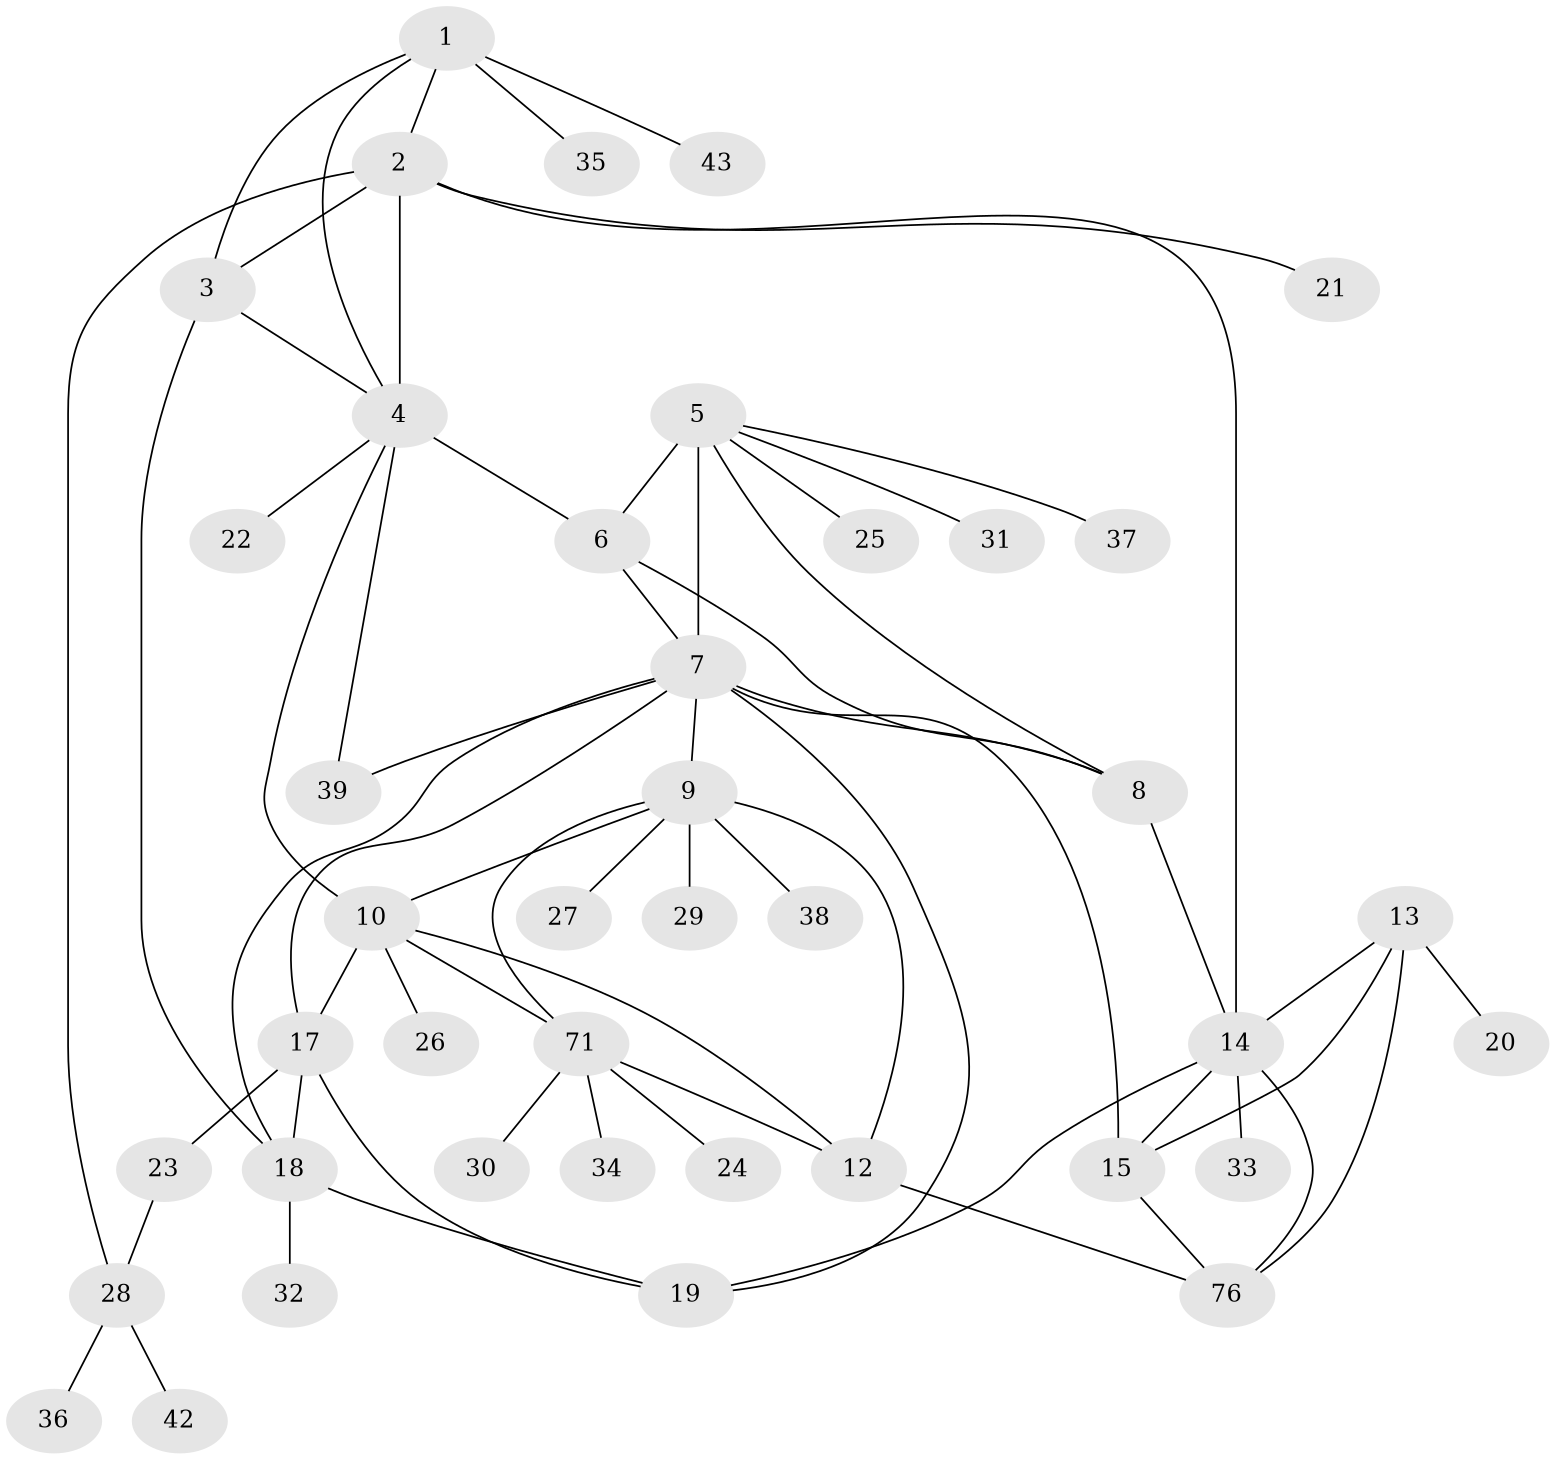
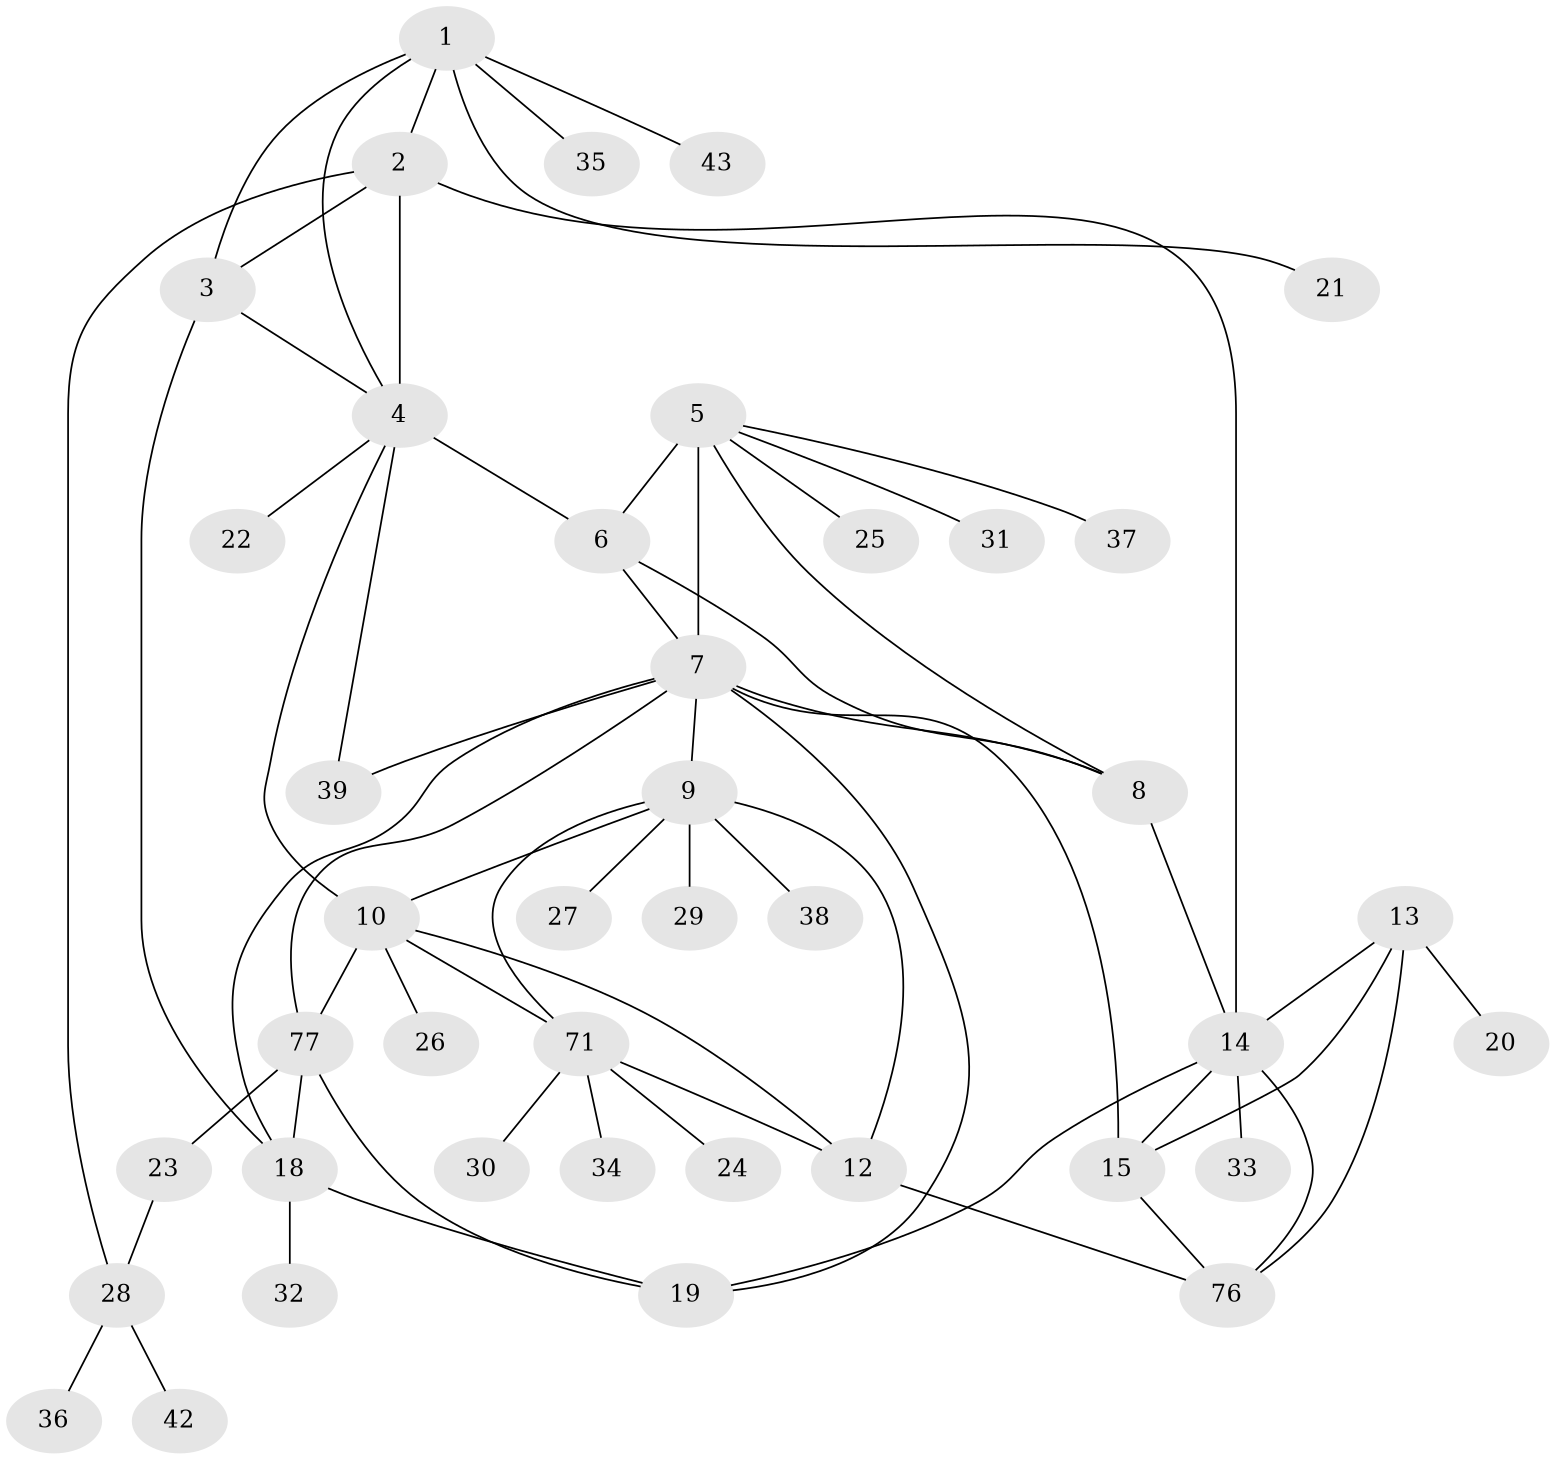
edge "2" -- "21": now "1" -- "21"
node "17": label "17" -> "77"
